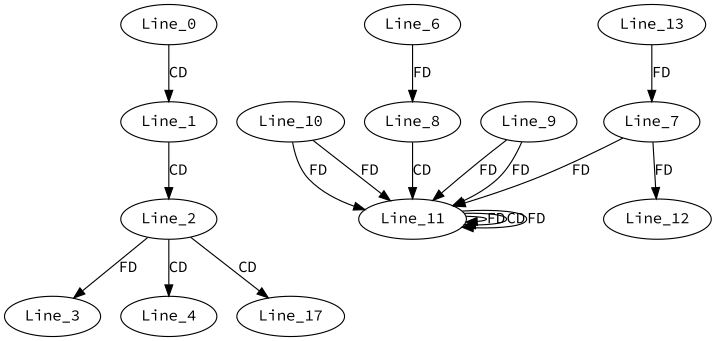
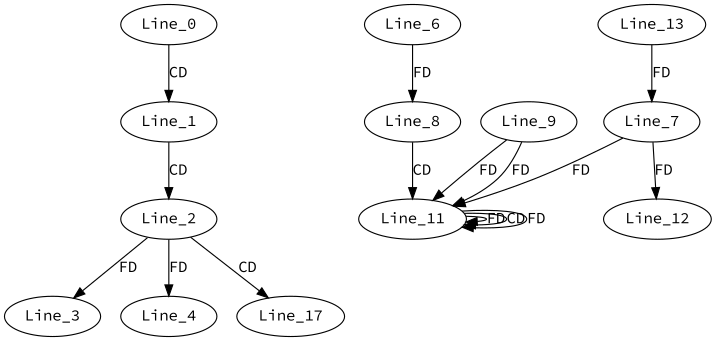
node "Line_10": removed
edge "Line_2" -> "Line_4": label "CD" -> "FD"
